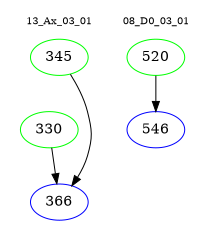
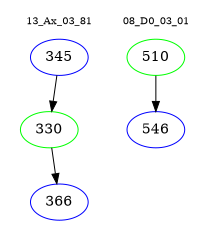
cluster "13_Ax_03_01": label "13_Ax_03_01" -> "13_Ax_03_81"
node "345": color green -> blue
node "520": label "520" -> "510"
edge "345" -> "366": now "345" -> "330"
